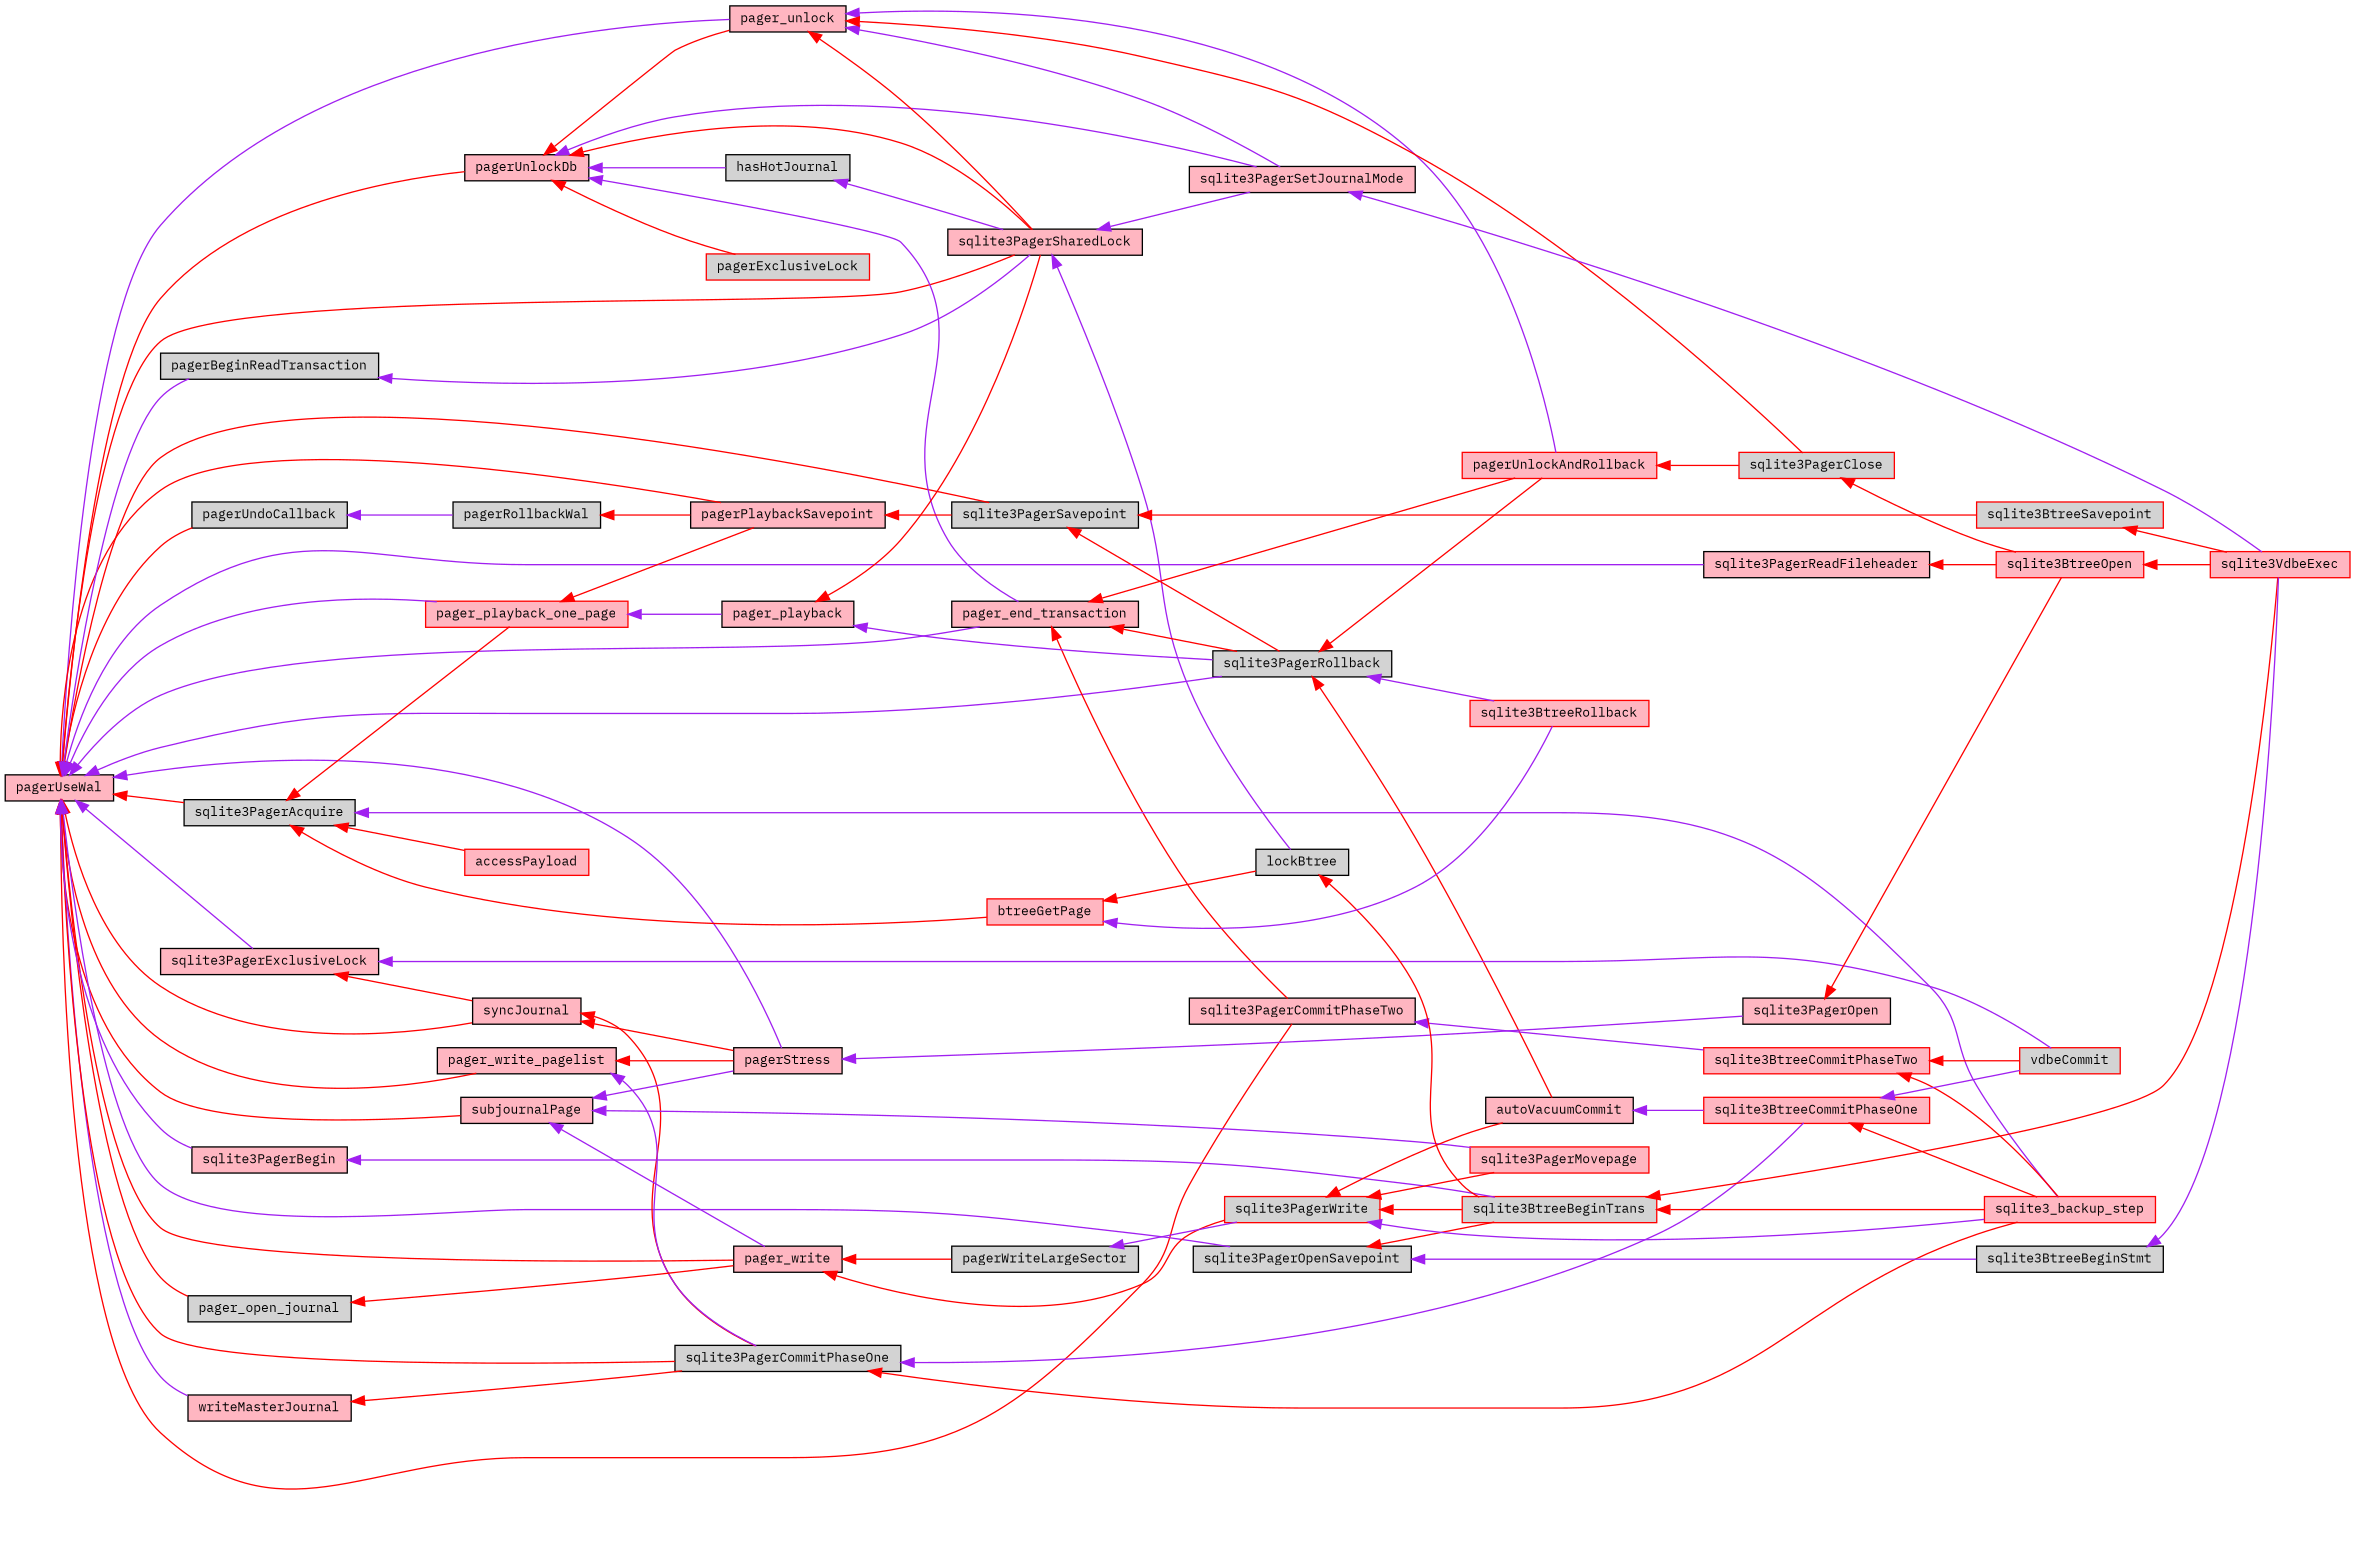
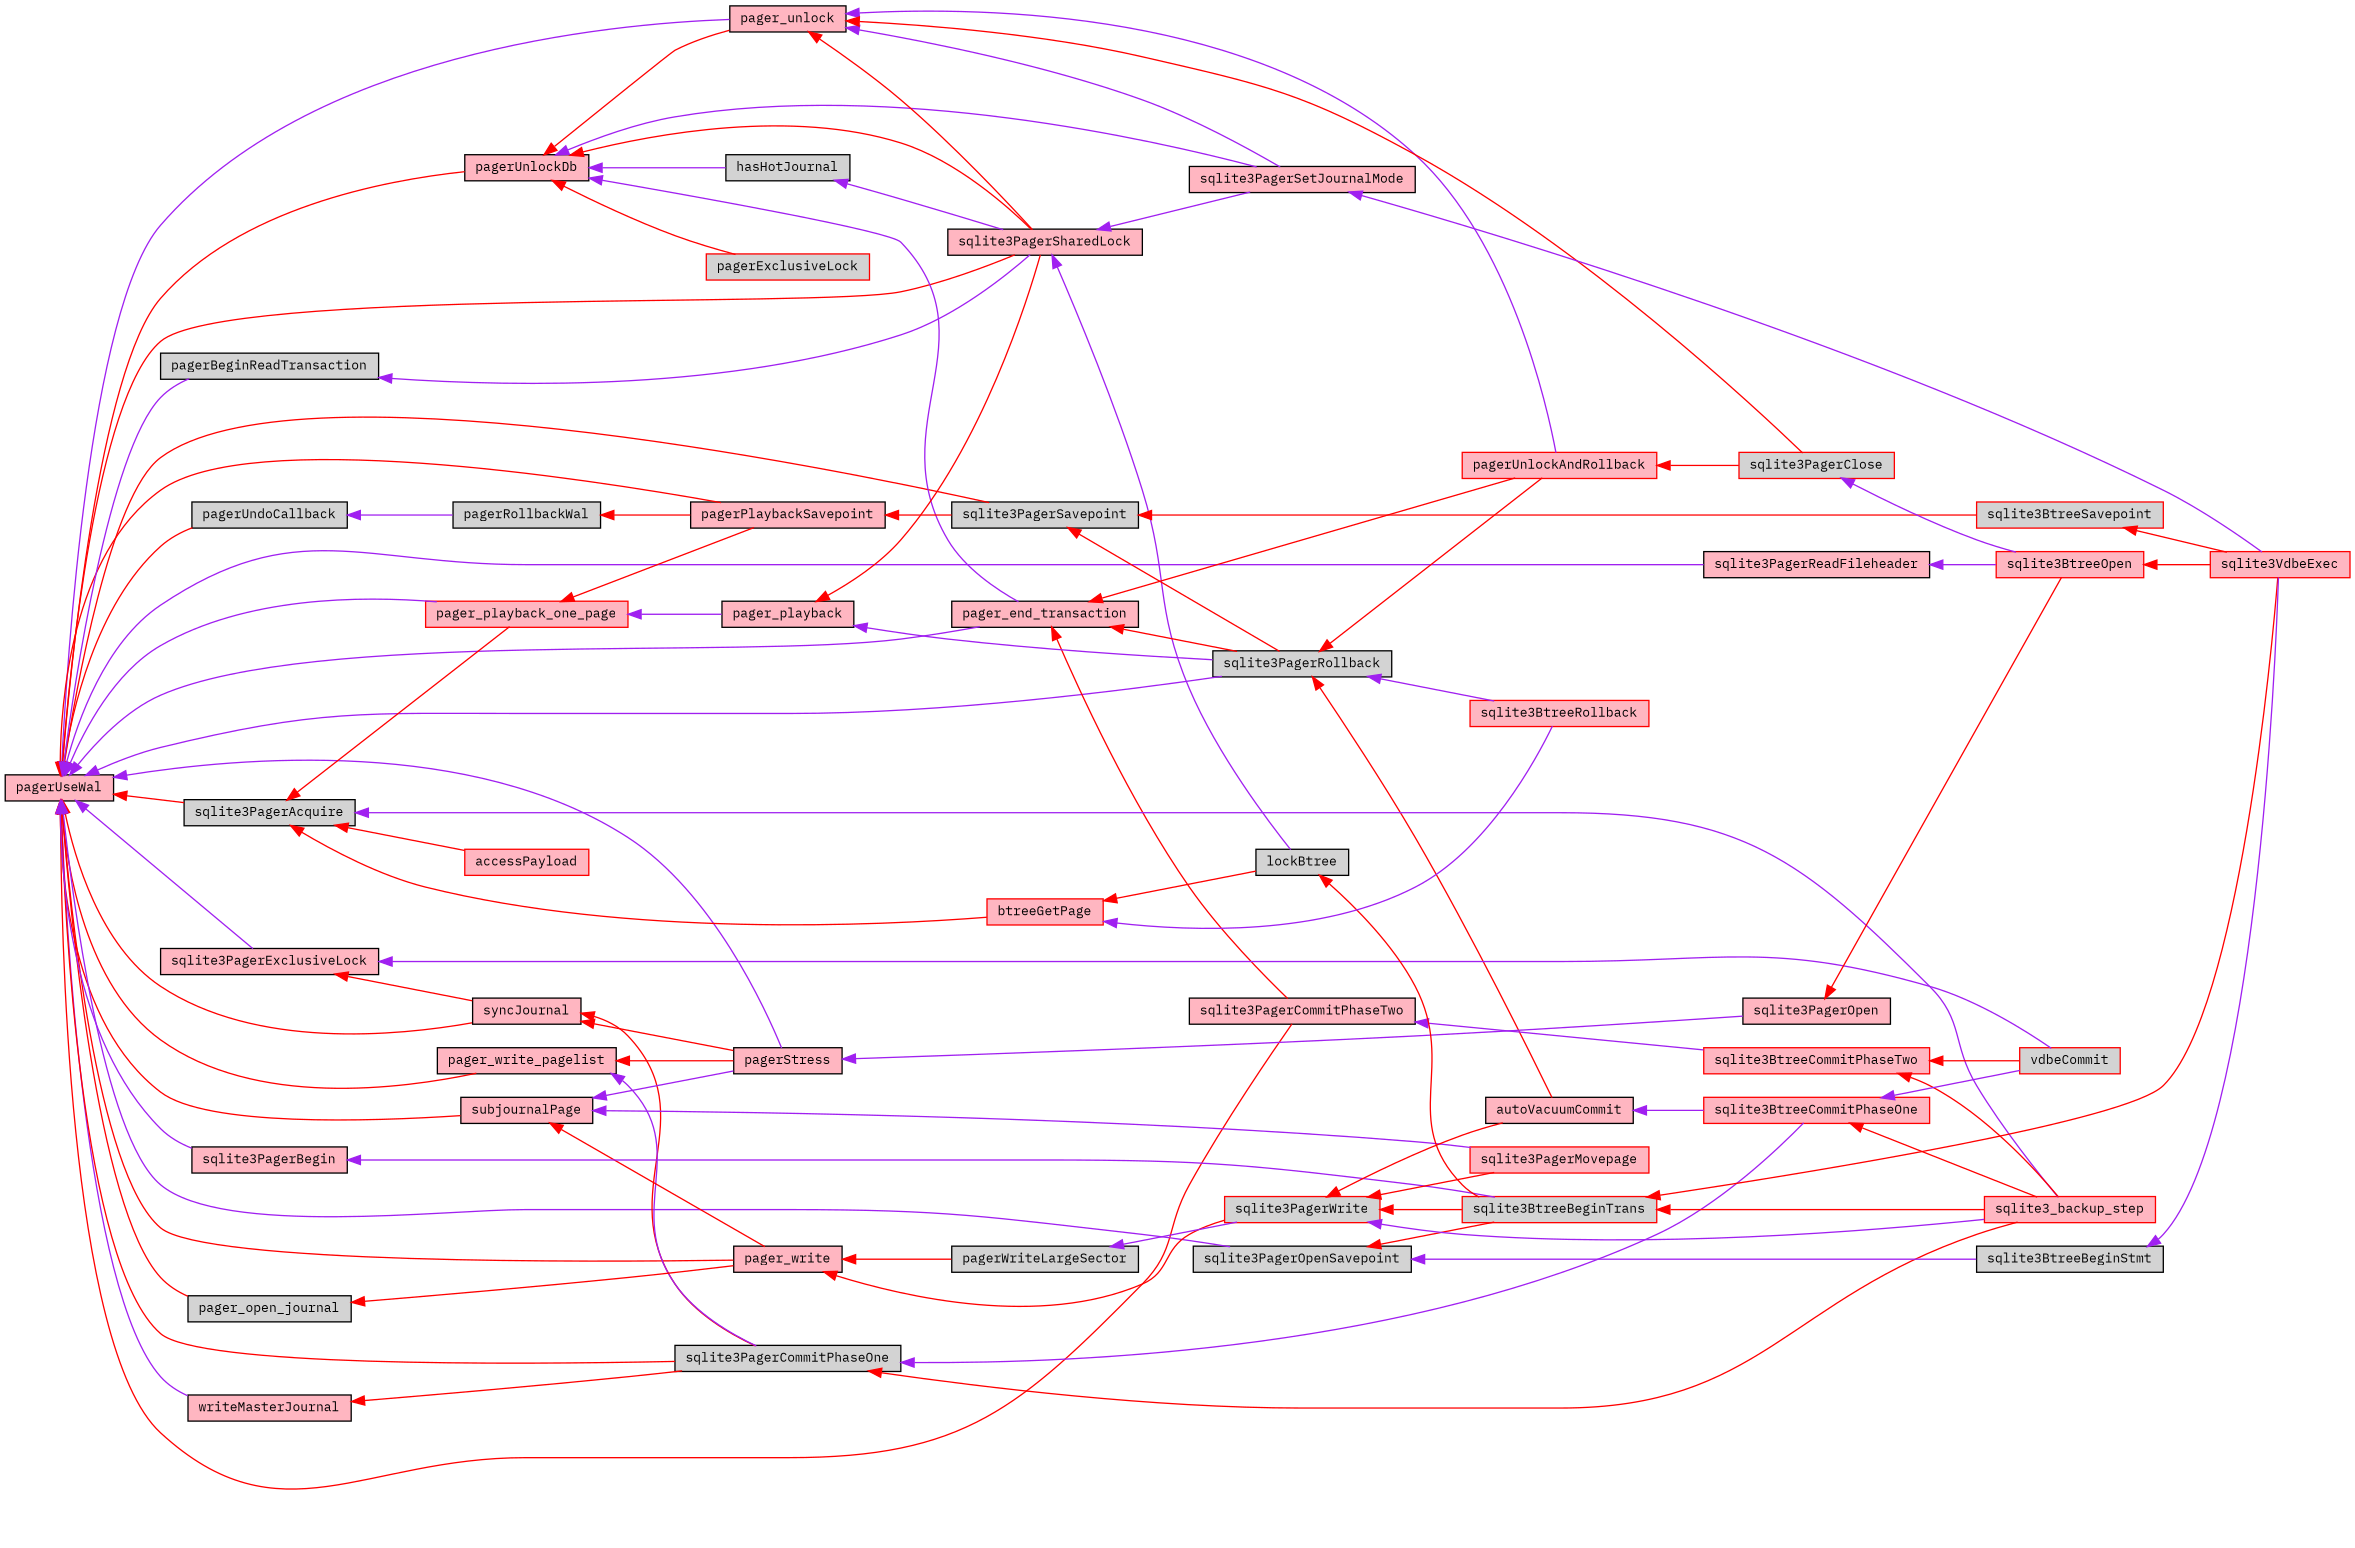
edge "sqlite3BtreeOpen" -> "sqlite3PagerClose": color red -> purple
edge "sqlite3BtreeOpen" -> "sqlite3PagerReadFileheader": color red -> purple
edge "pager_write" -> "subjournalPage": color purple -> red
